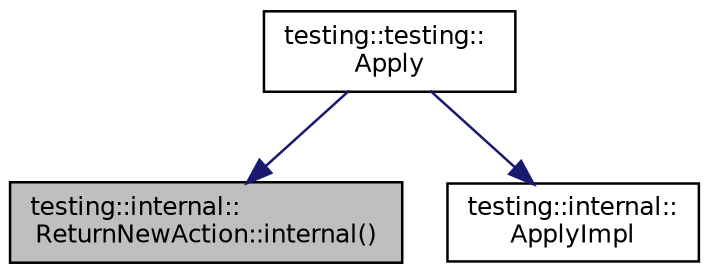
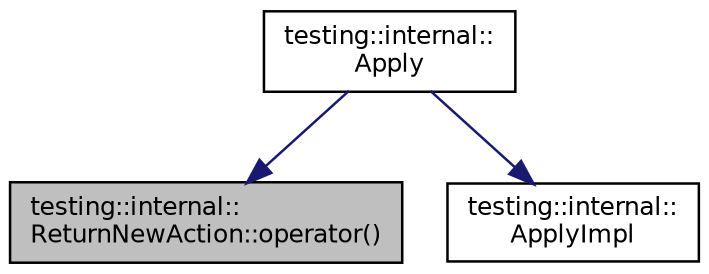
node "testing::testing:: Apply": label "testing::testing:: Apply" -> "testing::internal:: Apply"
node "testing::internal:: ReturnNewAction::internal()": label "testing::internal:: ReturnNewAction::internal()" -> "testing::internal:: ReturnNewAction::operator()"
